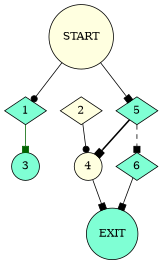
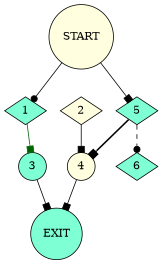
edge "2" -> "4": arrowhead dot -> box
edge "5" -> "6": arrowhead box -> dot
edge "6" -> "EXIT": now "3" -> "EXIT"
